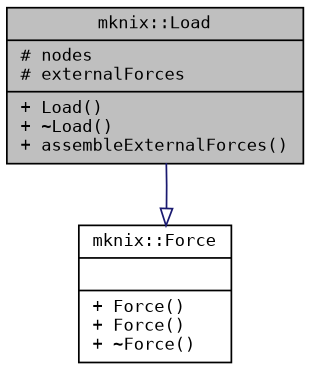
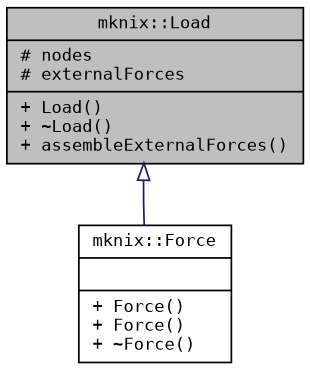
edge "mknix::Load" -> "mknix::Force": reversed
